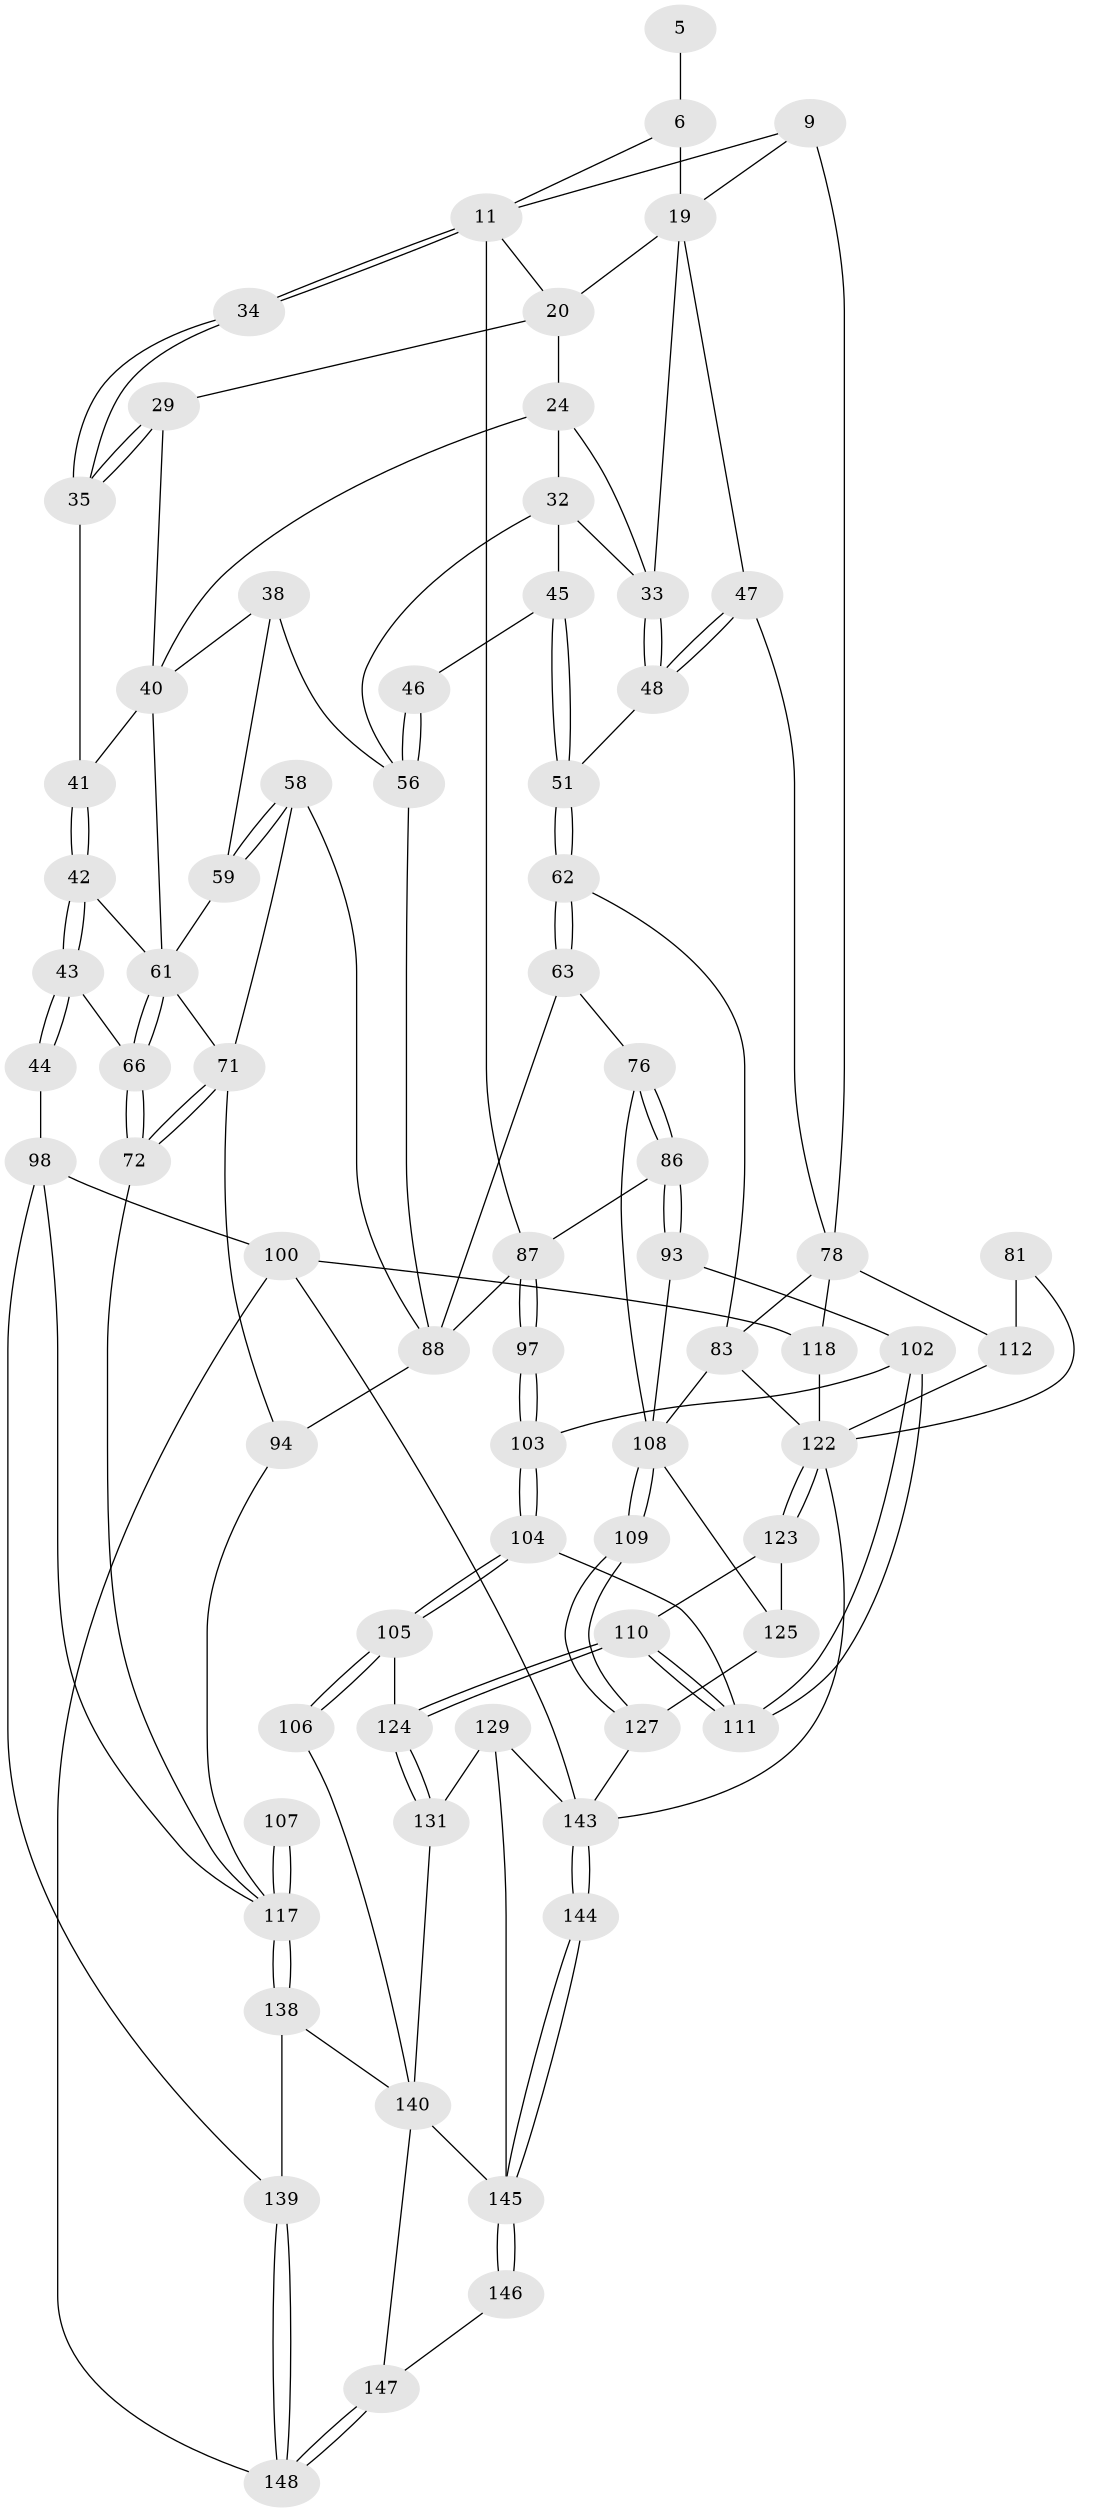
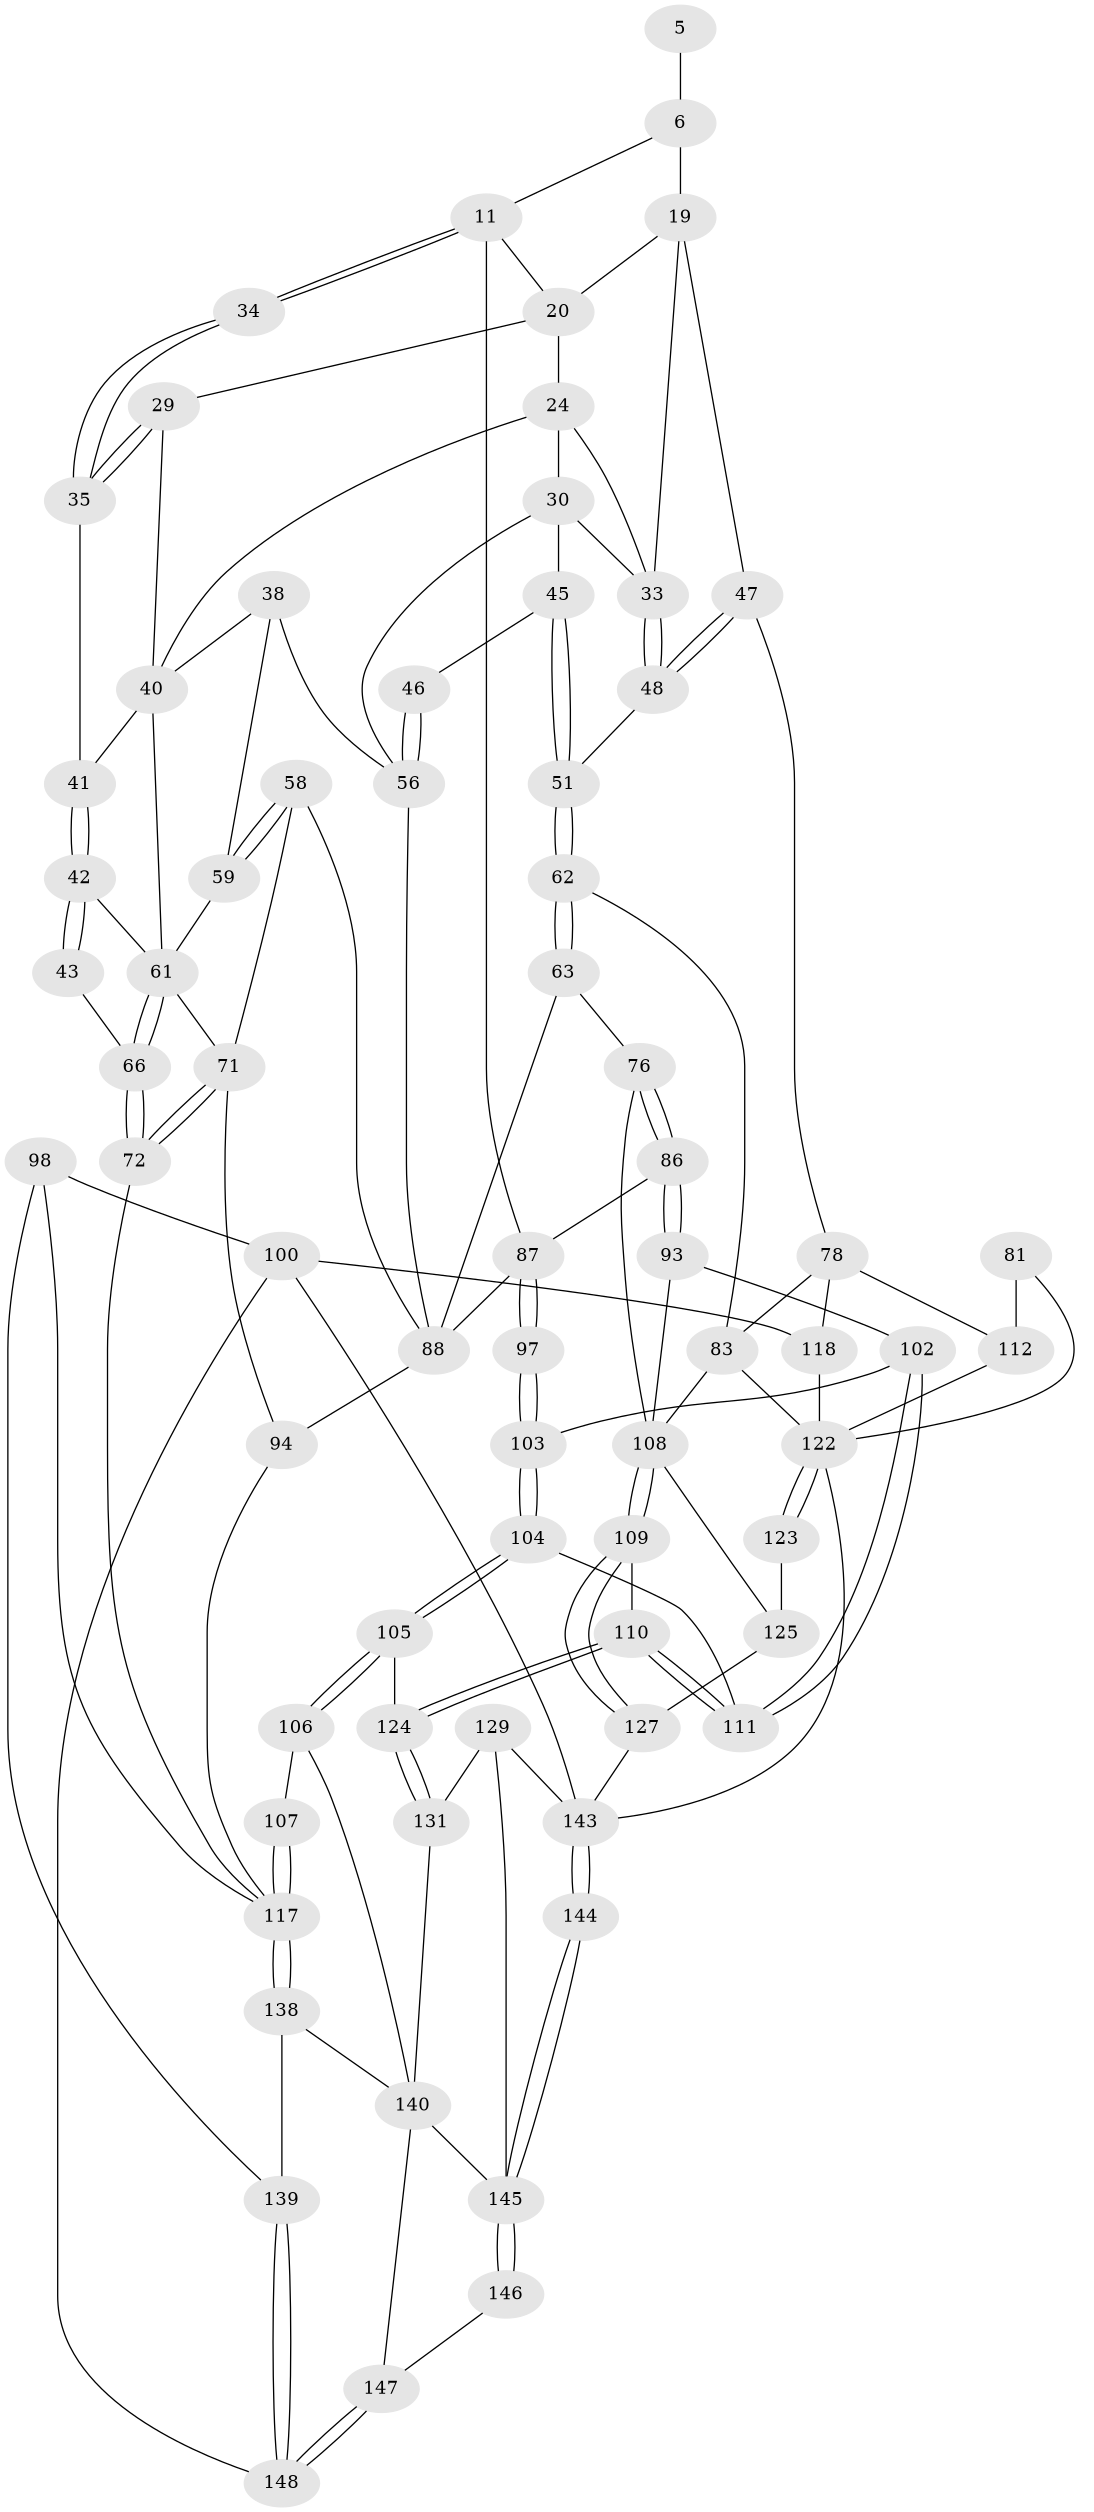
node "9": removed
node "32": label "32" -> "30"
node "44": removed
edge "123" -- "110": now "109" -- "110"
edge "106" -- "107": added
